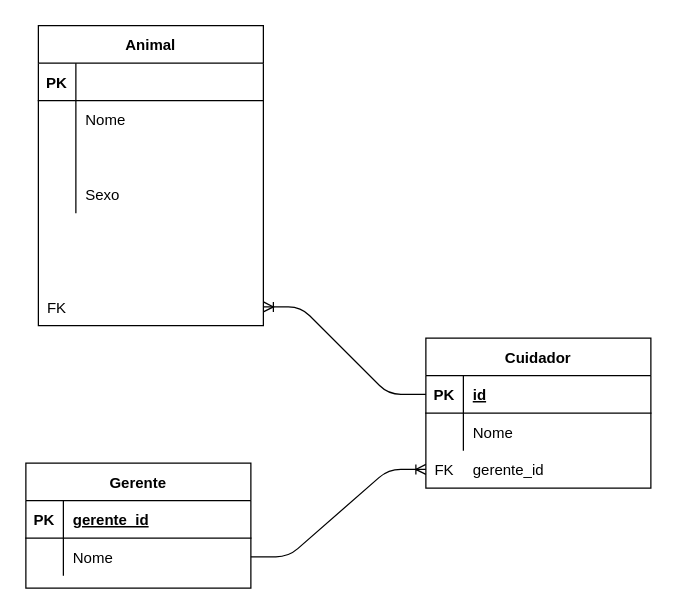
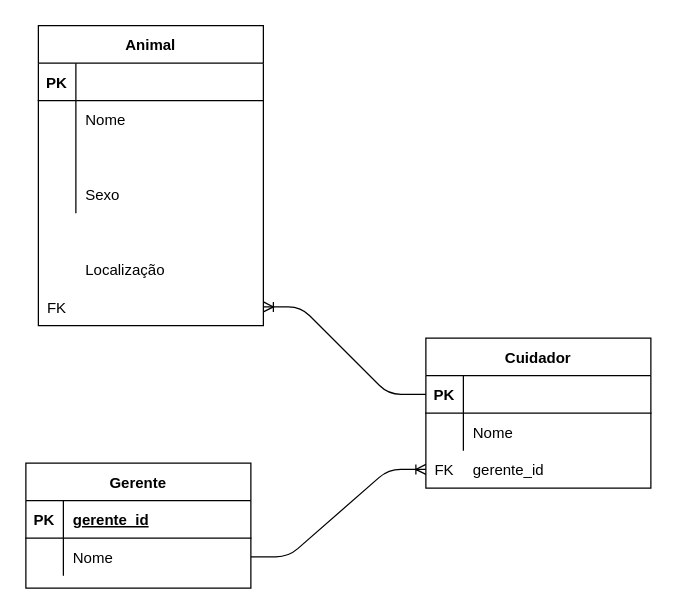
node "Localização": added
node "id": removed
